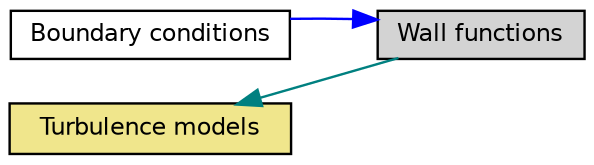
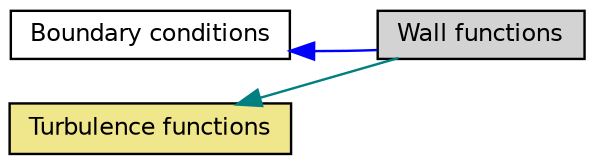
edge "Boundary conditions" -> "Wall functions": reversed
node "Turbulence models": label "Turbulence models" -> "Turbulence functions"
